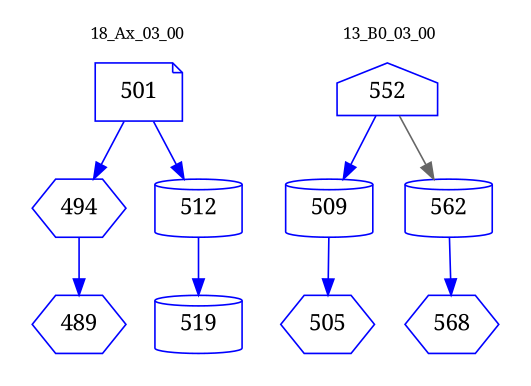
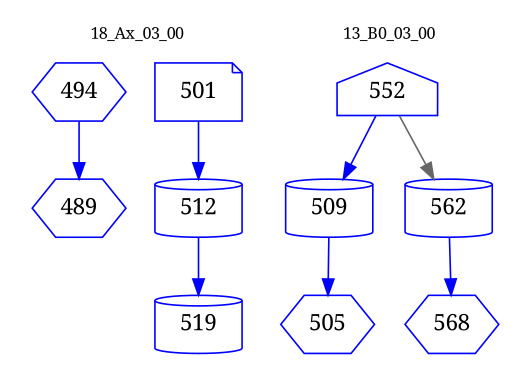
edge "501" -> "494": removed
